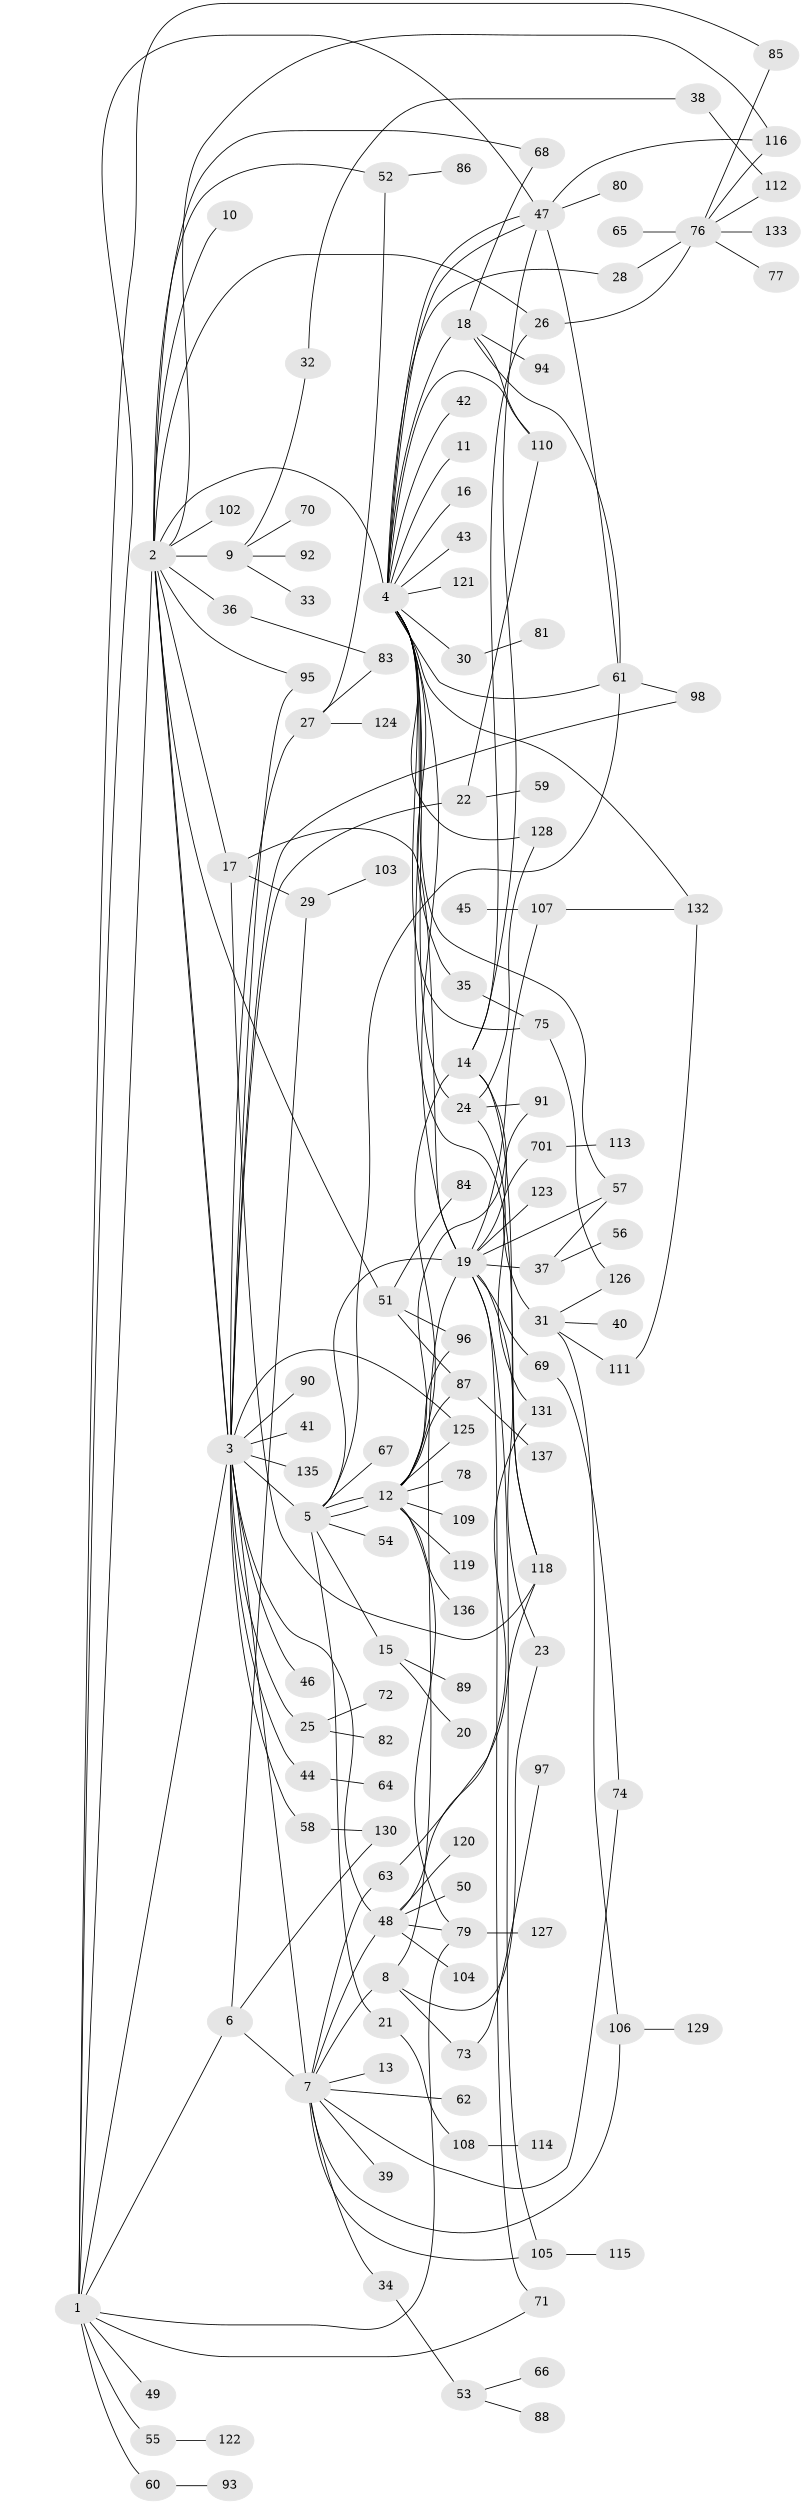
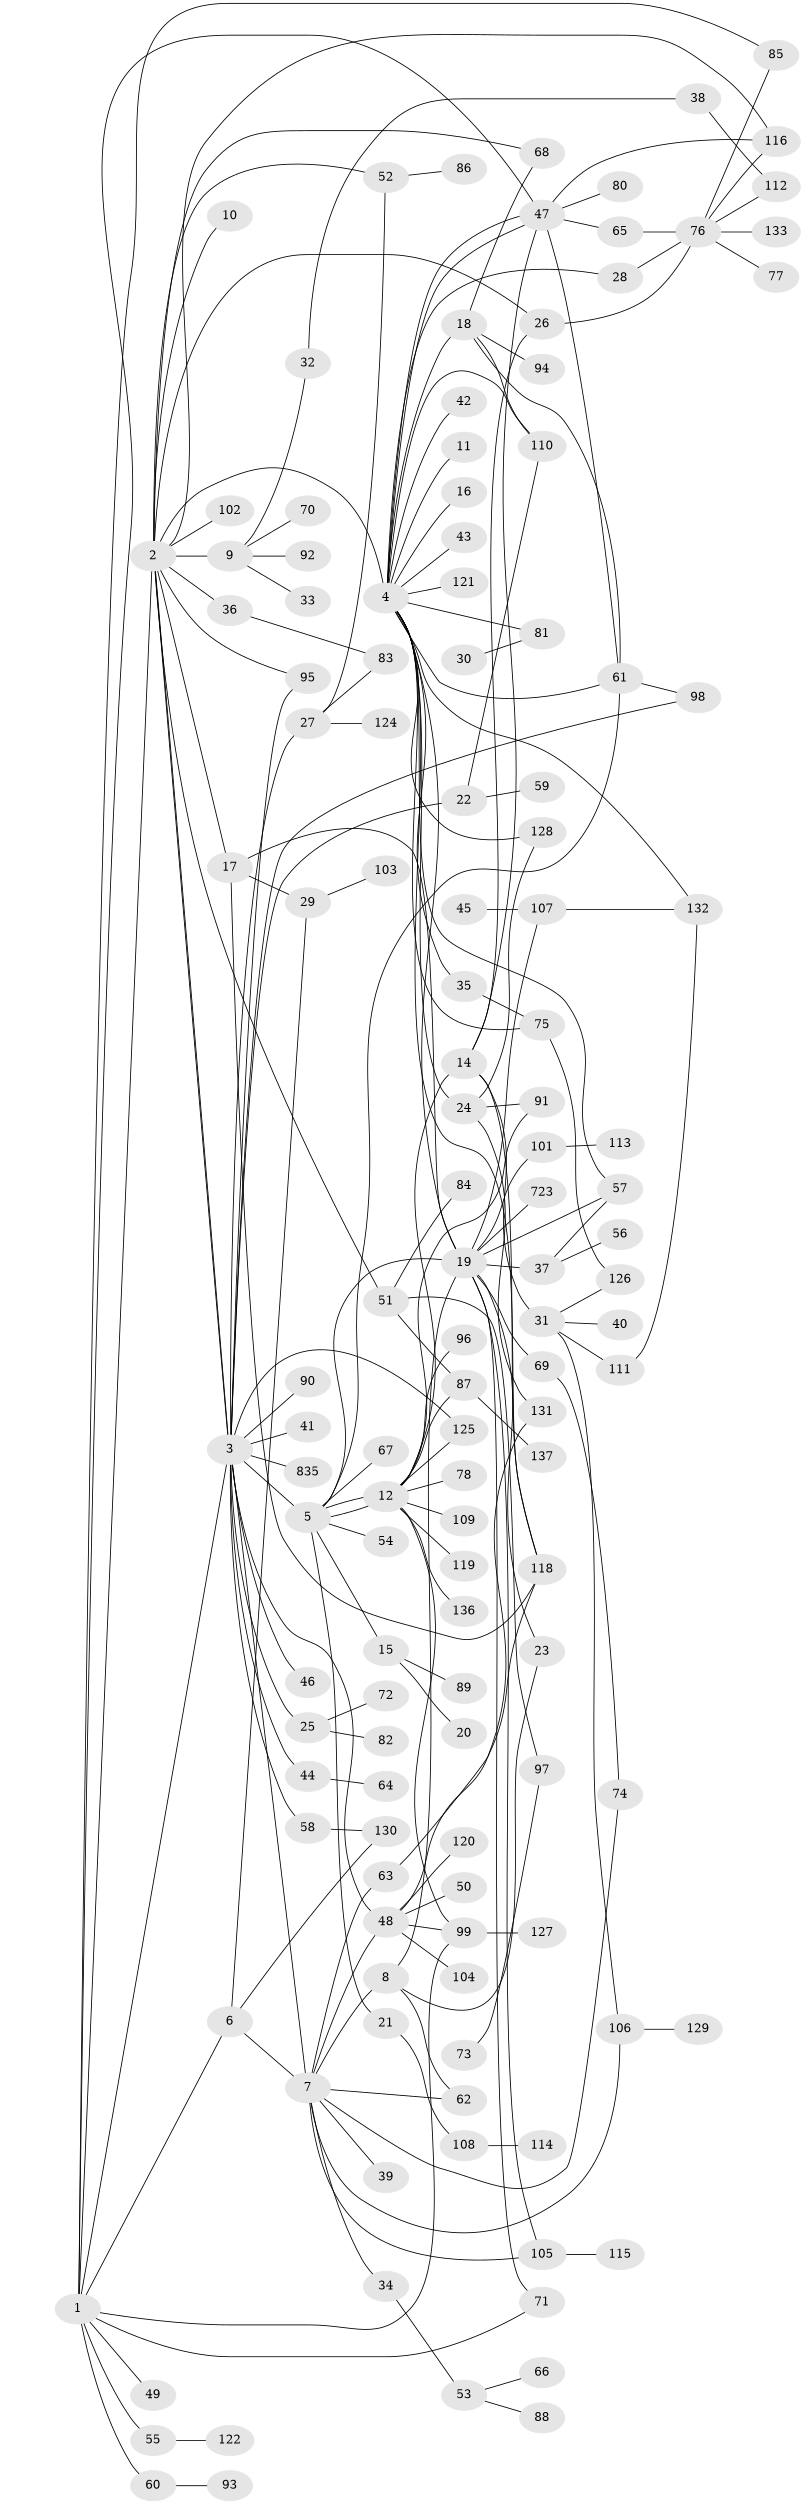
edge "47" -- "65": added
edge "4" -- "30": now "4" -- "81"
node "701": label "701" -> "101"
node "123": label "123" -> "723"
edge "51" -- "96": now "51" -- "97"
node "135": label "135" -> "835"
node "79": label "79" -> "99"
edge "8" -- "73": now "8" -- "62"
node "13": removed
